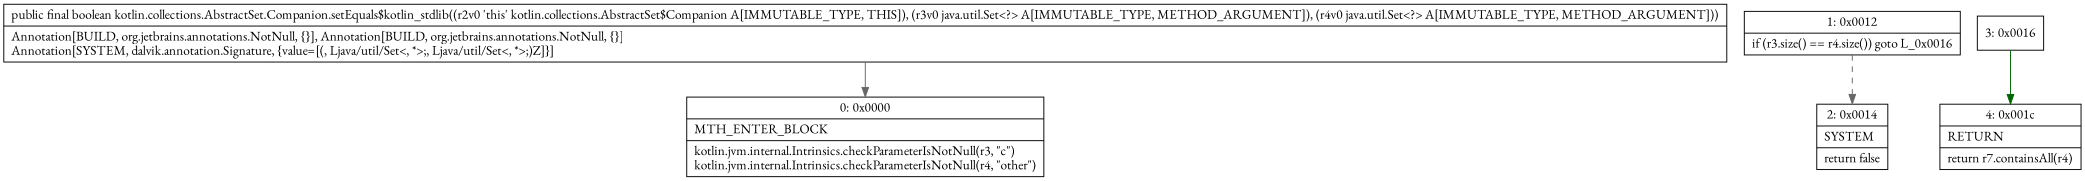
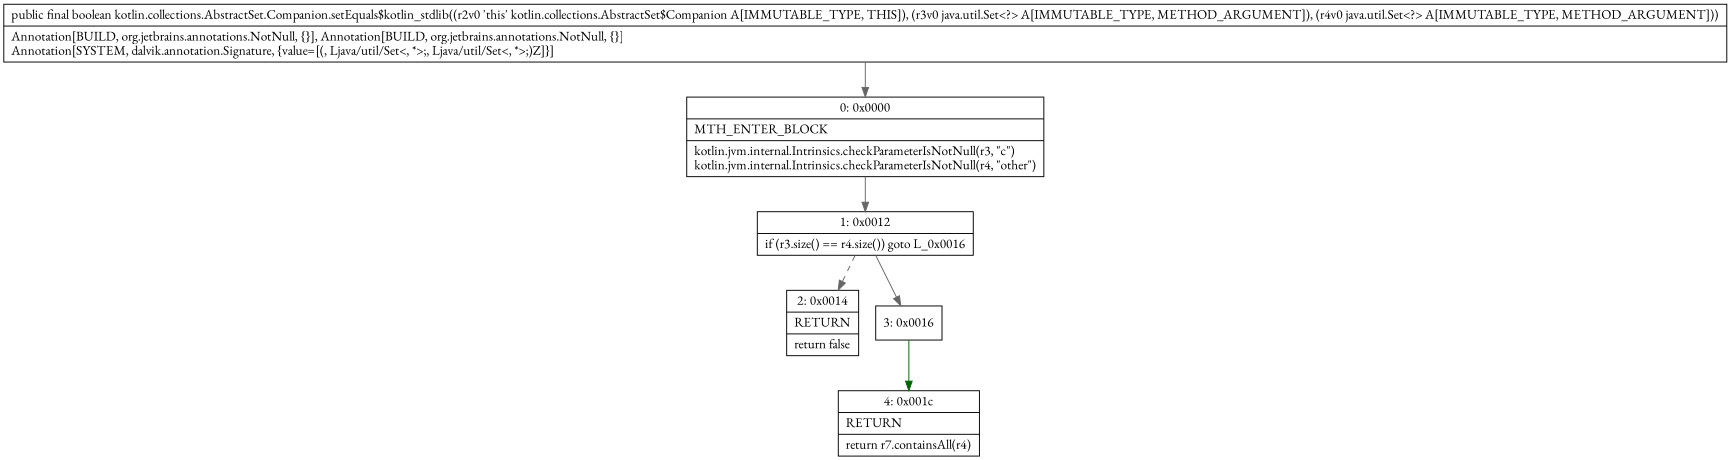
node "2: 0x0014": text "SYSTEM" -> "RETURN"
edge "0: 0x0000" -> "1: 0x0012": added
edge "1: 0x0012" -> "3: 0x0016": added
